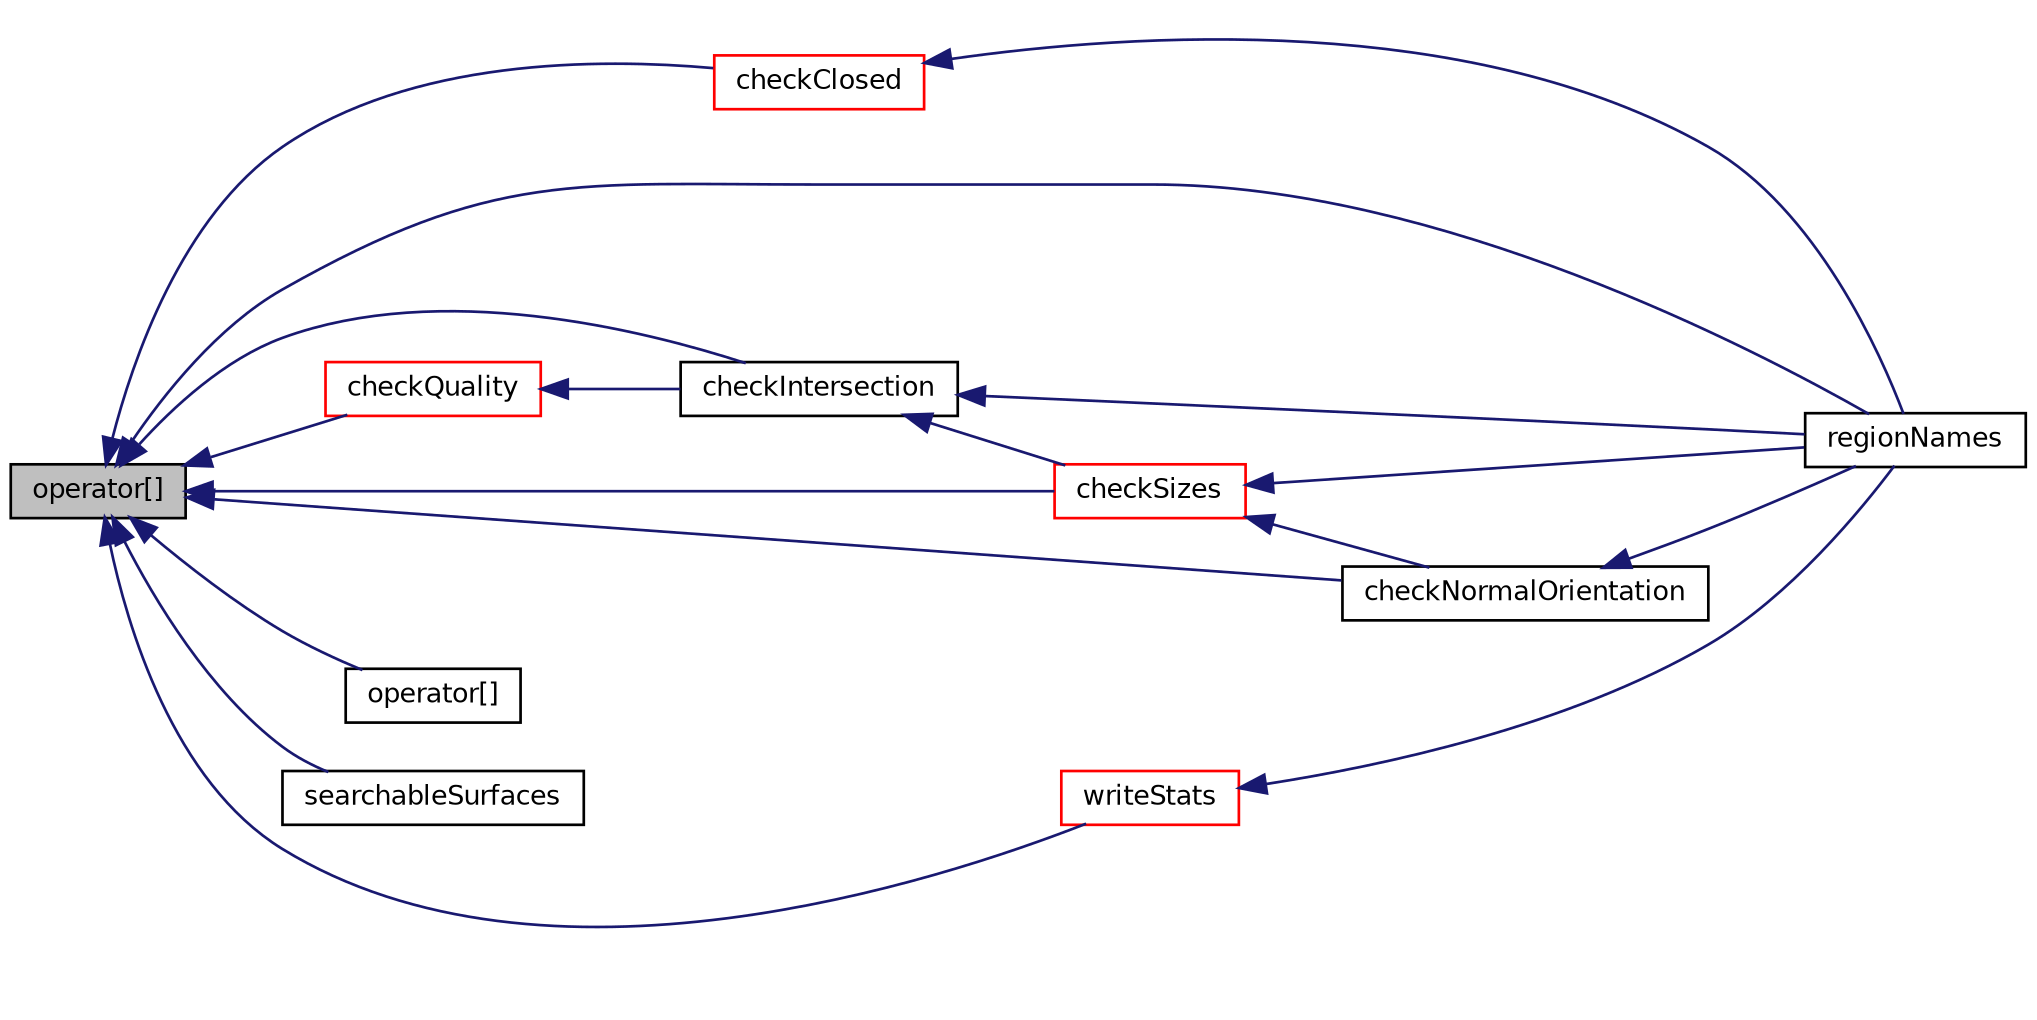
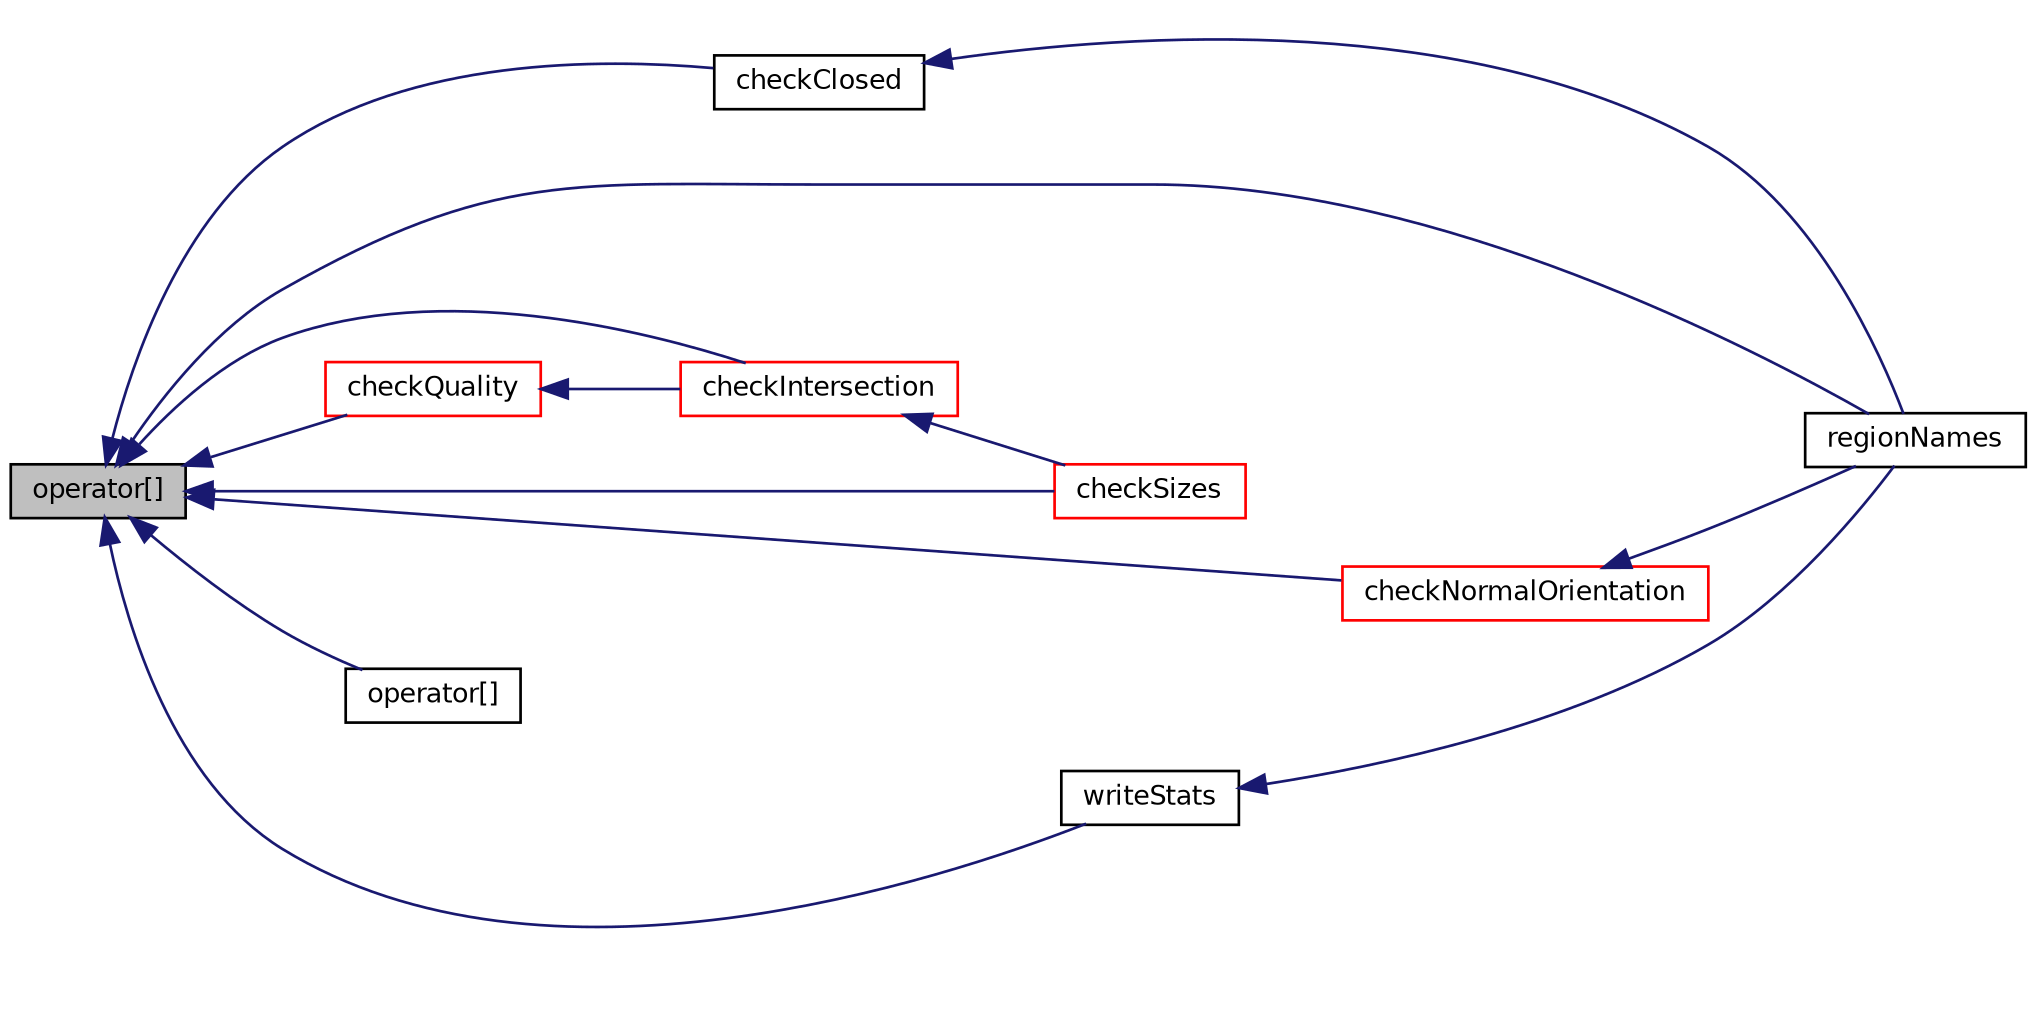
node "checkClosed": color red -> black
node "checkIntersection": color black -> red
edge "regionNames" -> "checkIntersection": removed
edge "regionNames" -> "checkSizes": removed
edge "checkNormalOrientation" -> "checkSizes": removed
node "checkNormalOrientation": color black -> red
node "searchableSurfaces": removed
node "writeStats": color red -> black
